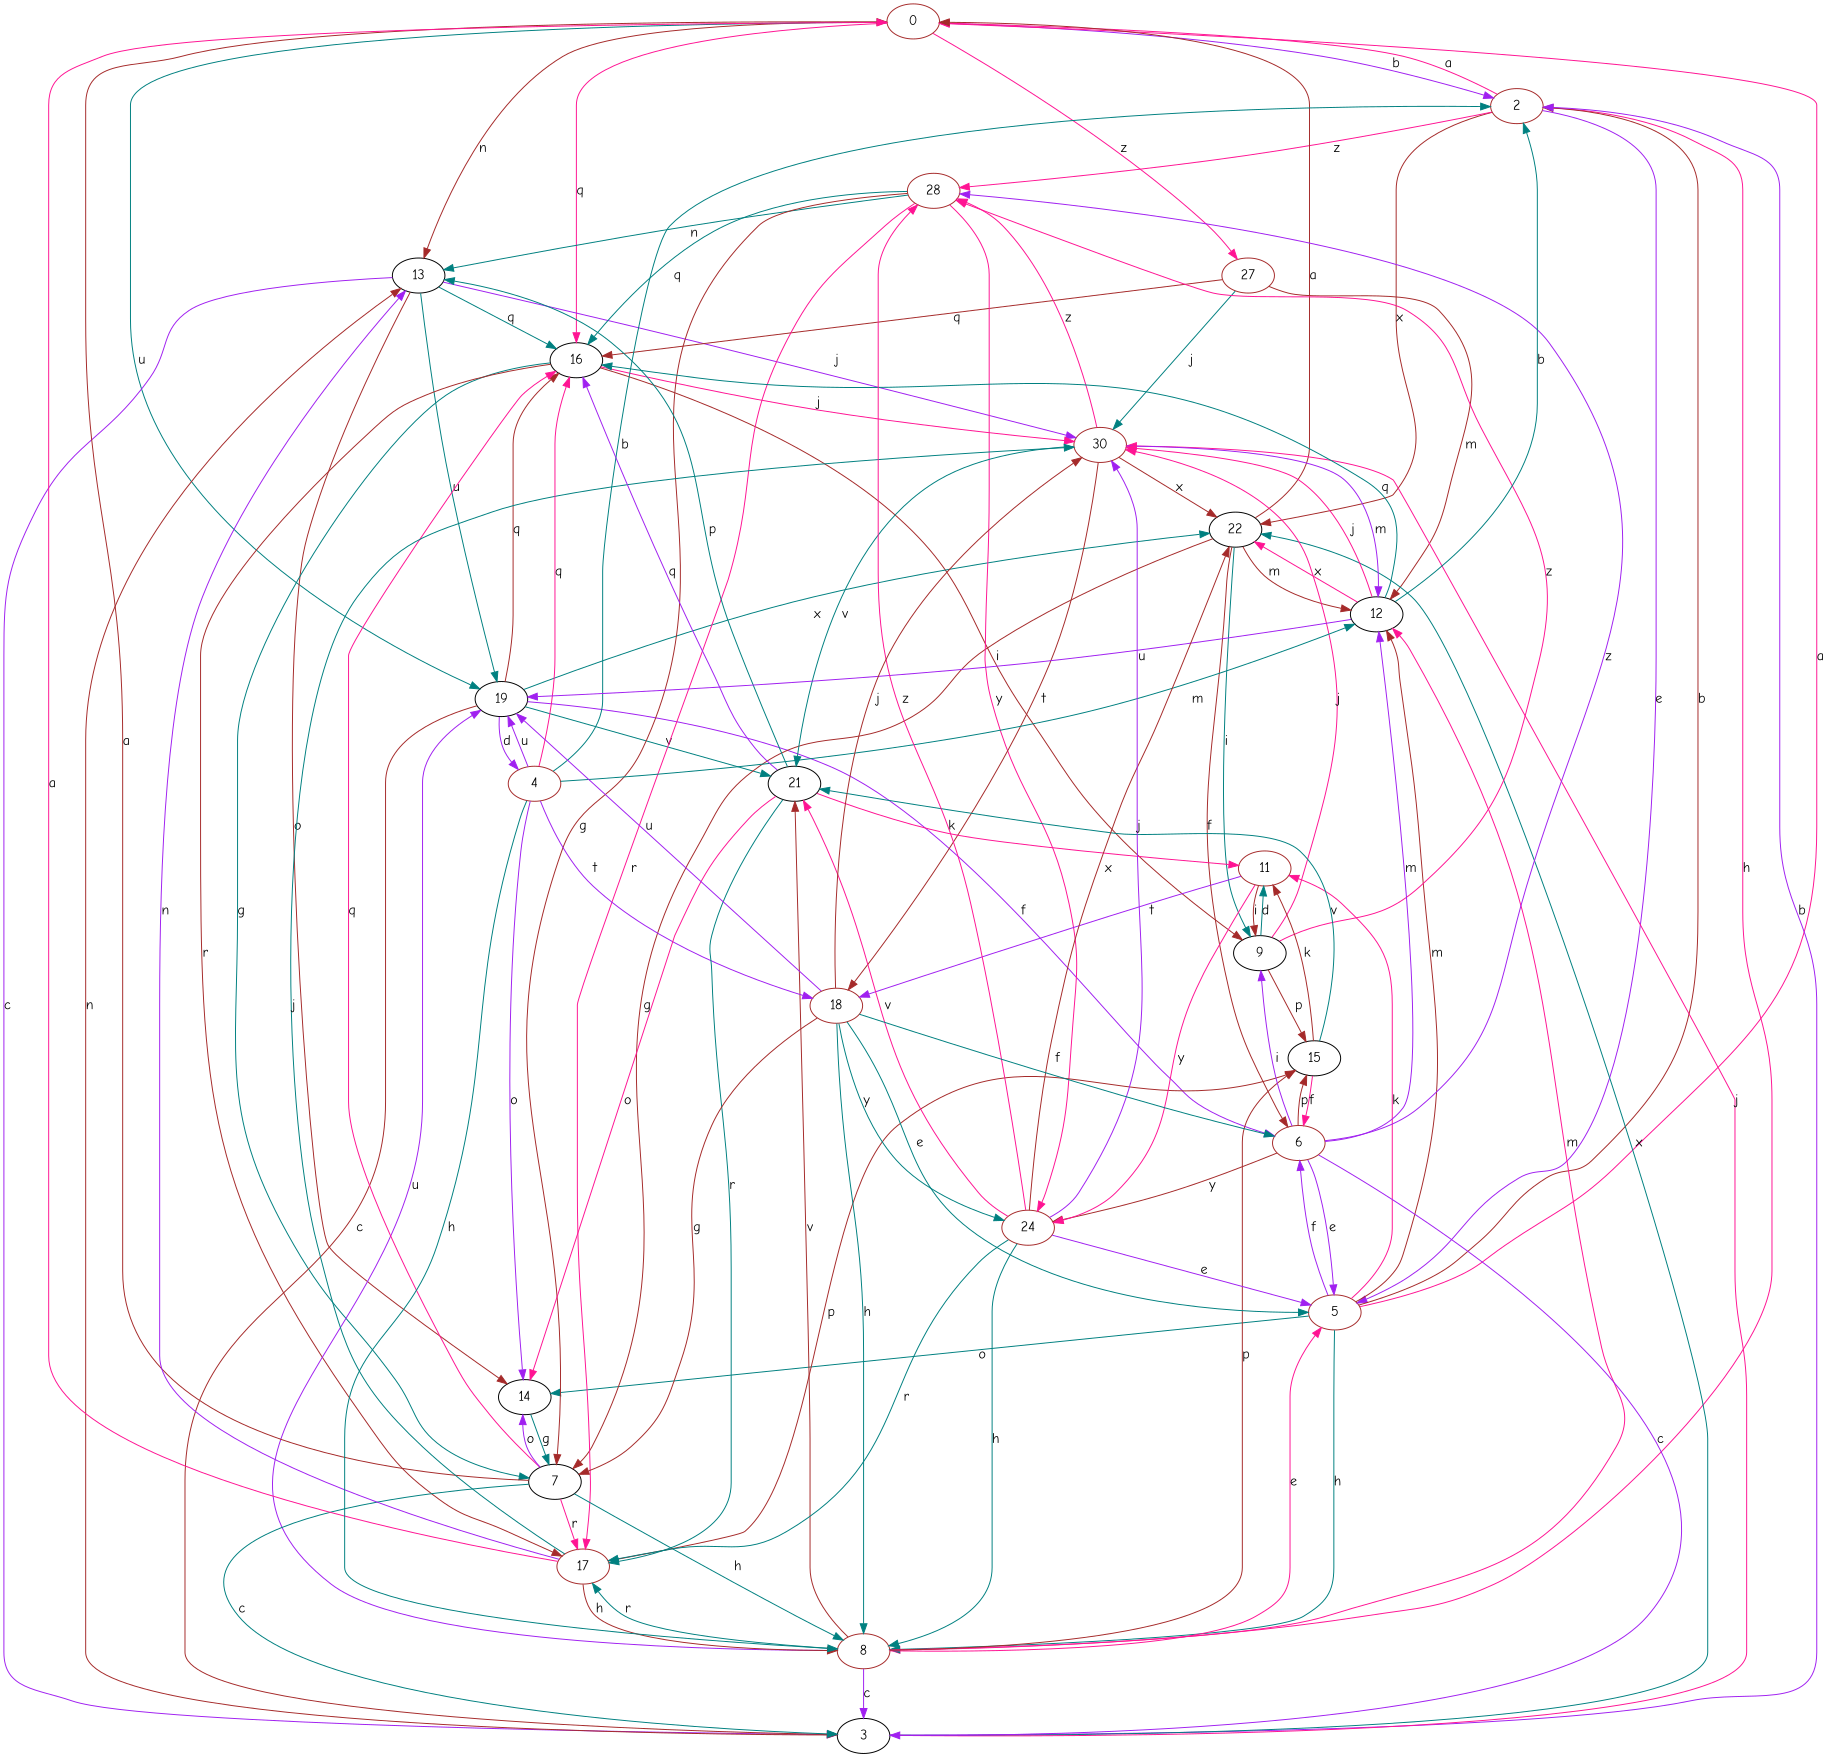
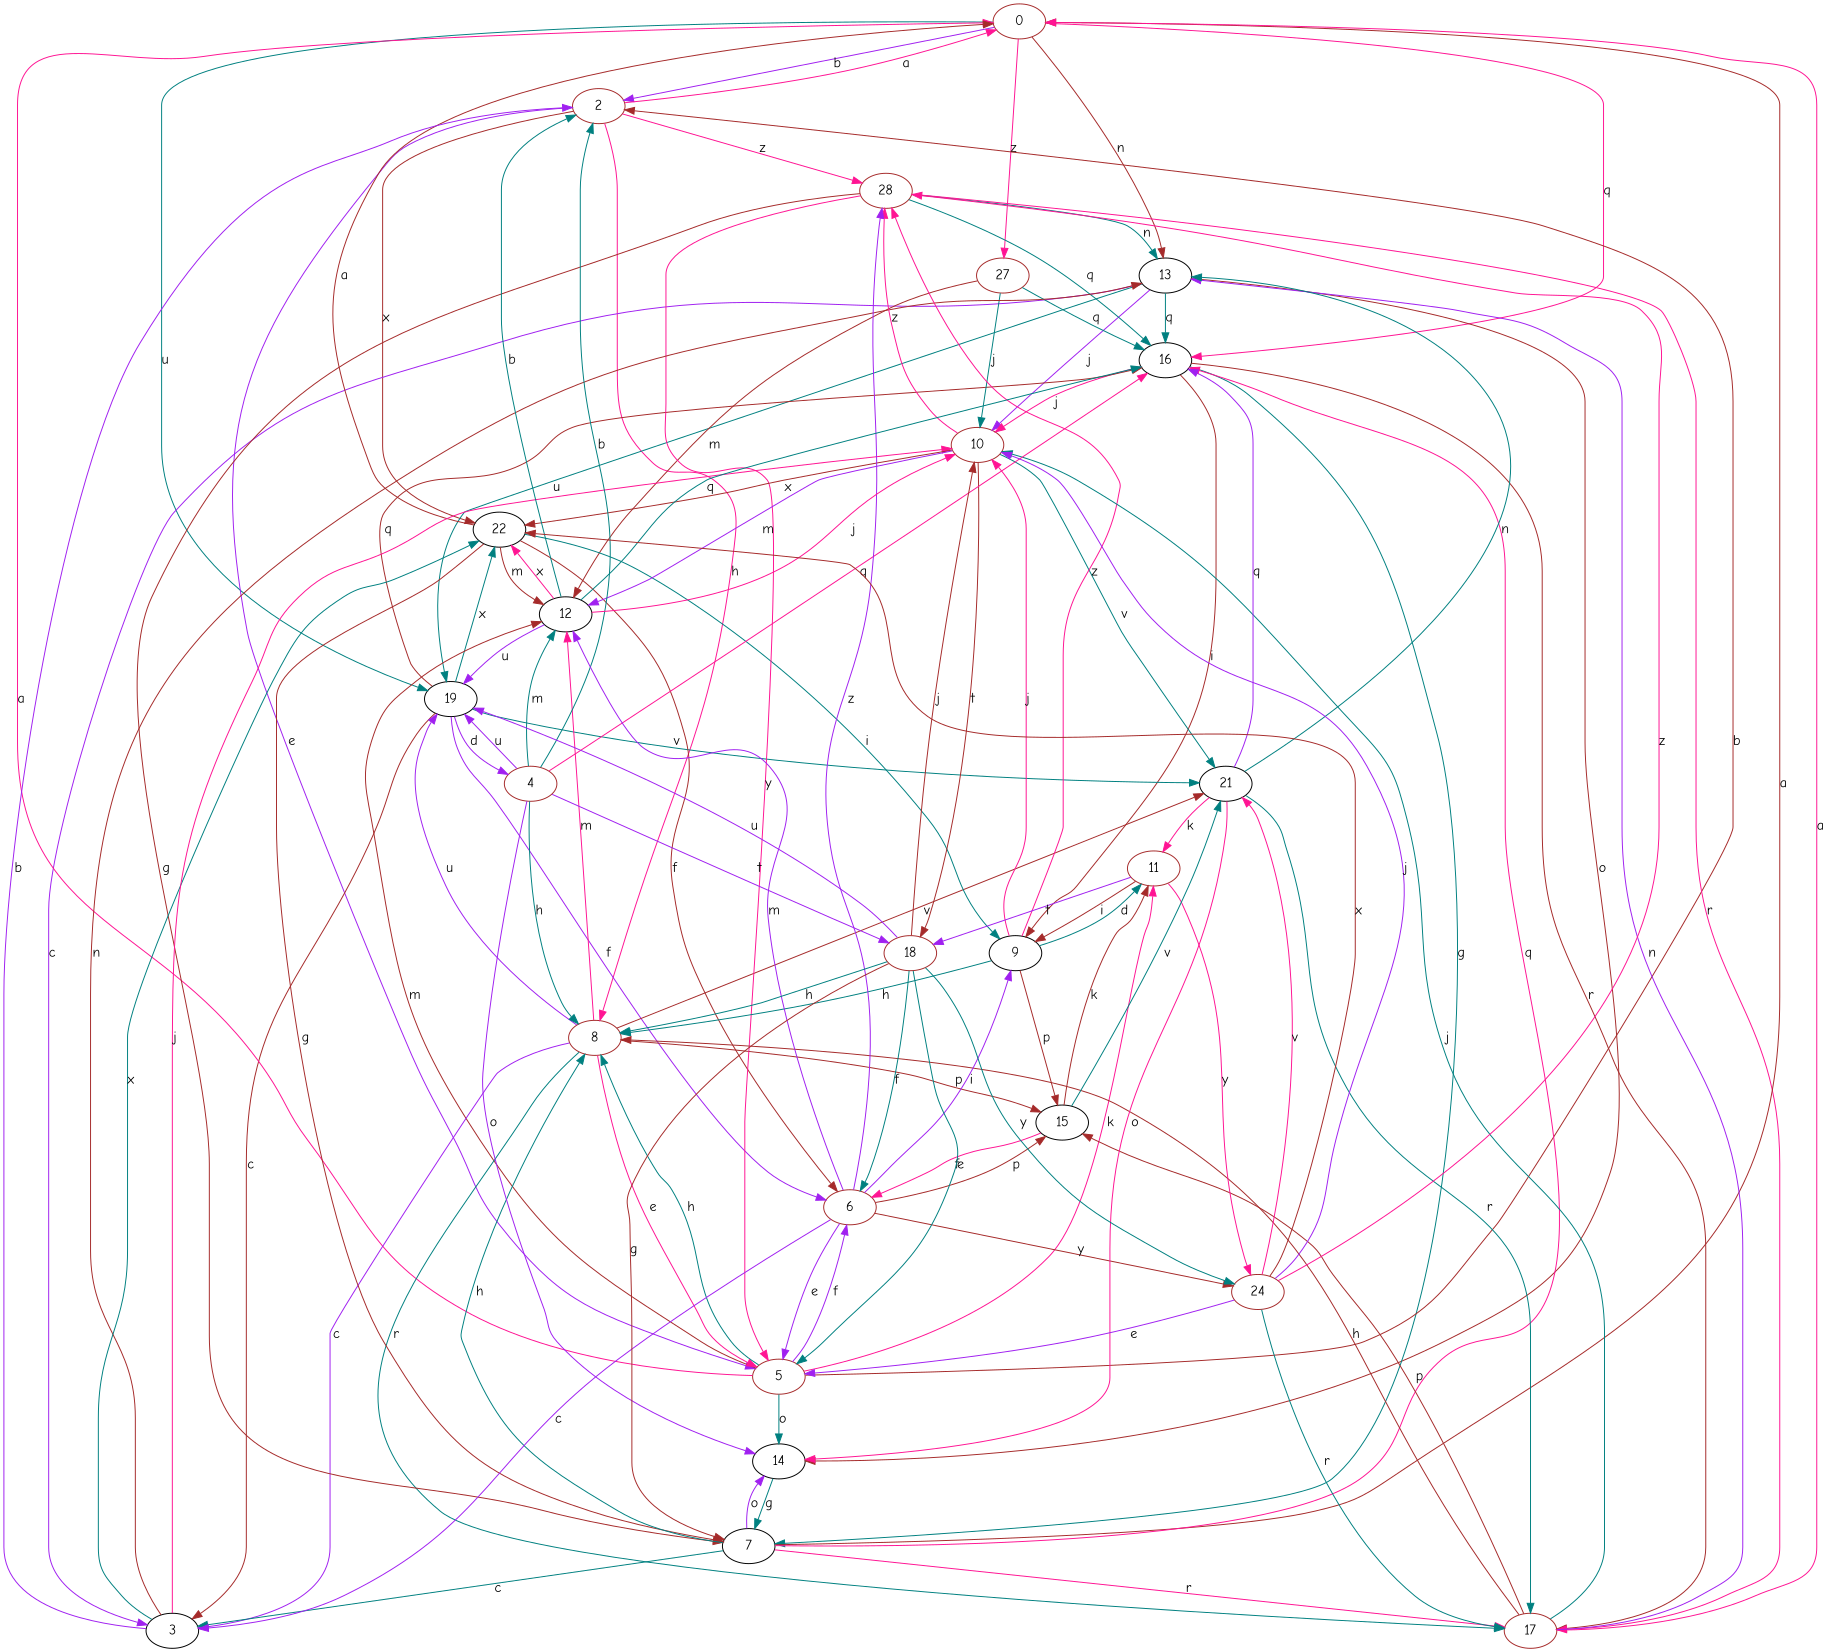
edge "27" -> "16": color brown -> teal
node "30": label "30" -> "10"
edge "21" -> "13": label "p" -> "n"
edge "28" -> "24": now "28" -> "5"
edge "24" -> "8": now "9" -> "8"
